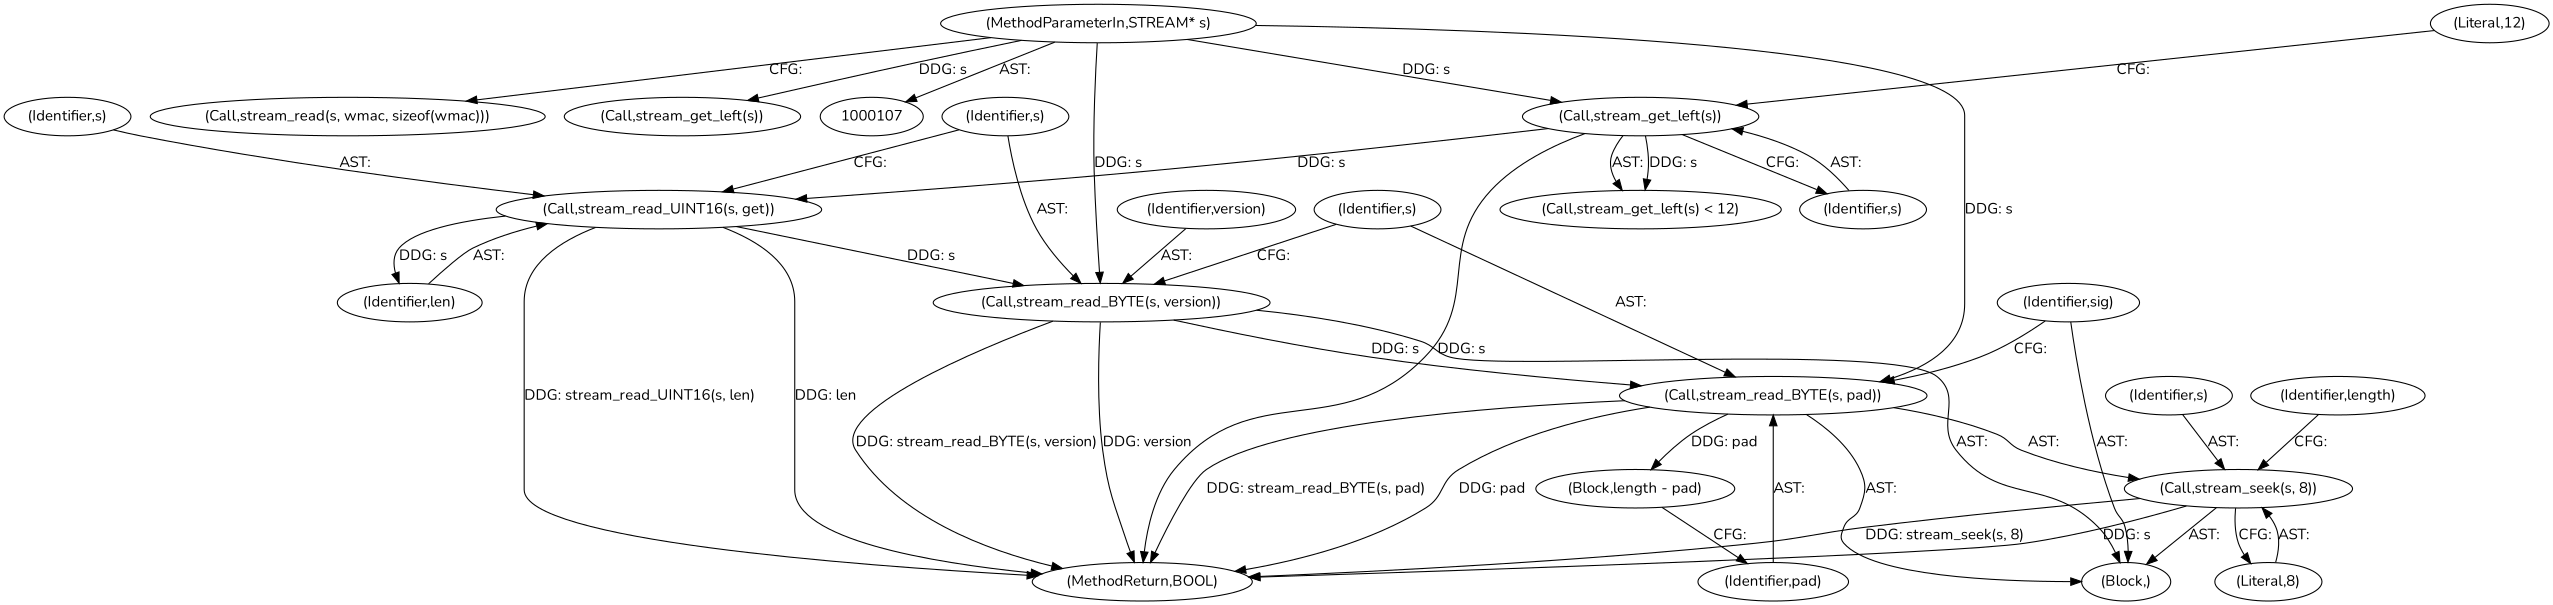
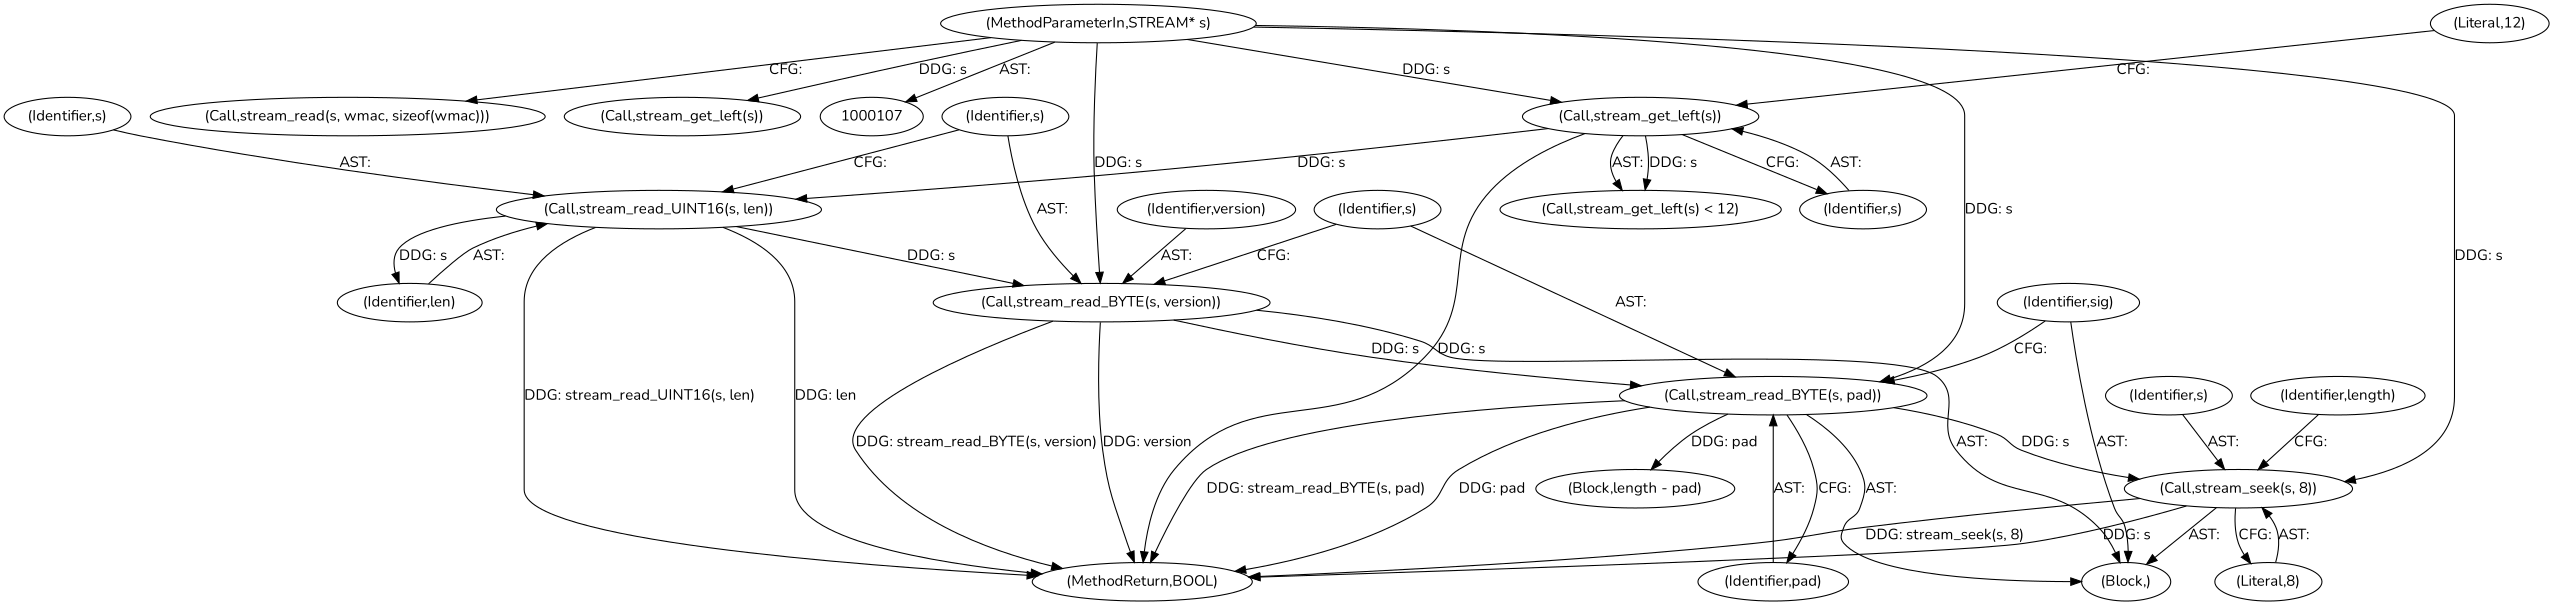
edge "(MethodParameterIn,STREAM* s)" -> "(Call,stream_seek(s, 8))": added, label "DDG: s"
node "(Call,stream_read_UINT16(s, get))": label "(Call,stream_read_UINT16(s, get))" -> "(Call,stream_read_UINT16(s, len))"
edge "(Call,stream_read_BYTE(s, pad))" -> "(Call,stream_seek(s, 8))": label "AST: " -> "DDG: s"
edge "(Block,length - pad)" -> "(Identifier,pad)": now "(Call,stream_read_BYTE(s, pad))" -> "(Identifier,pad)"
